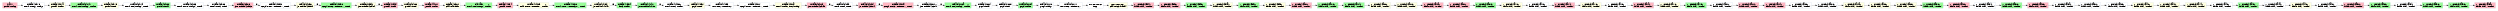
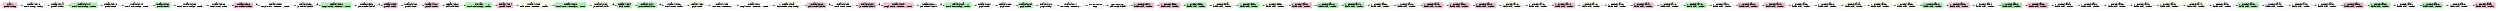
node "0x5ae42bca movl %eax, 0xc(%ebp)": label "0x5ae42bca movl %eax, 0xc(%ebp)" -> "0x5ae42bca bca %eax, 0xc(%ebp)"
node "0x63d7fa0e addb %al, (%eax)": fillcolor palegreen -> lightpink
node "0x63d7fa58 addb %al, (%eax)": fillcolor palegreen -> white
